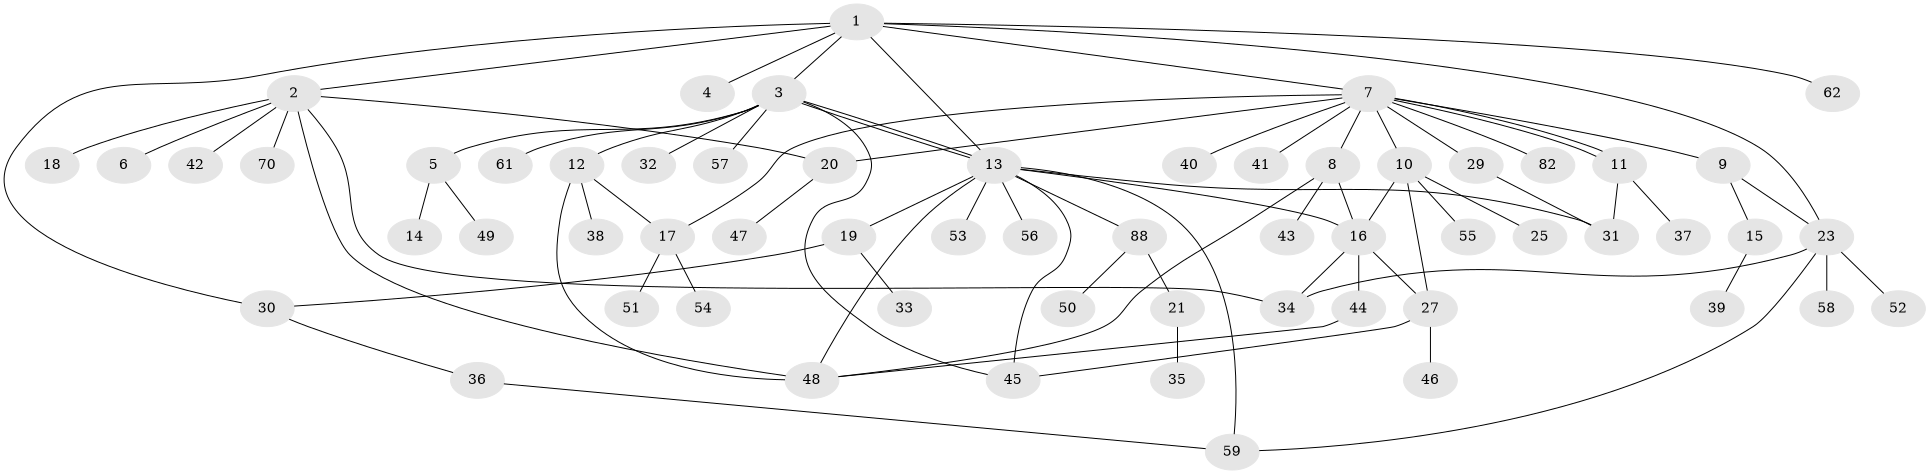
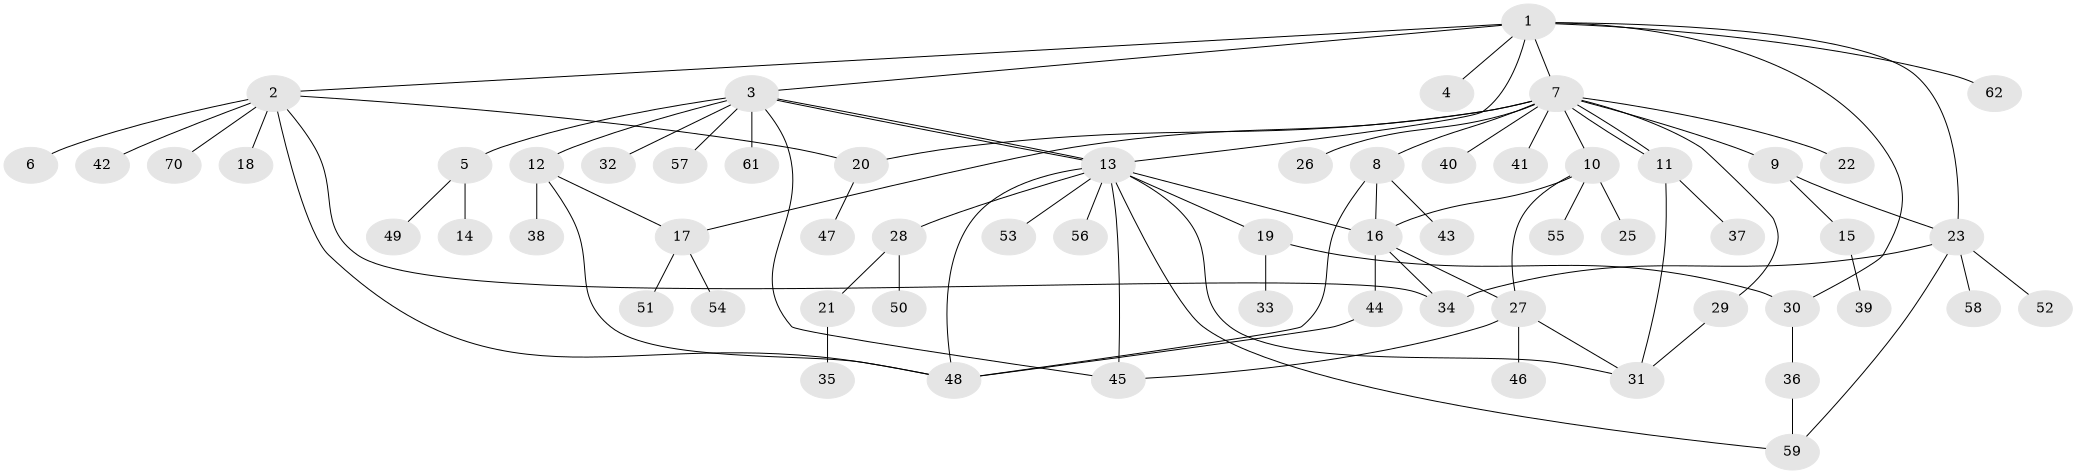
node "26": added
node "82": label "82" -> "22"
node "88": label "88" -> "28"
edge "27" -- "31": added
